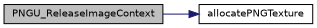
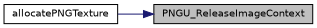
edge "PNGU_ReleaseImageContext" -> "allocatePNGTexture": reversed
